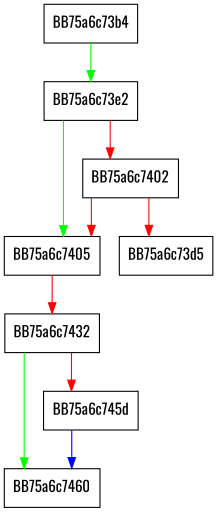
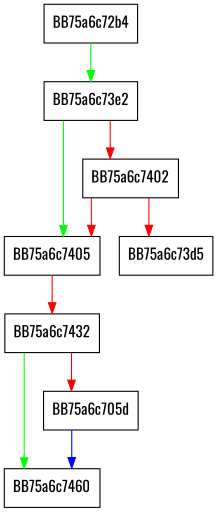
node "BB75a6c73b4": label "BB75a6c73b4" -> "BB75a6c72b4"
node "BB75a6c745d": label "BB75a6c745d" -> "BB75a6c705d"
